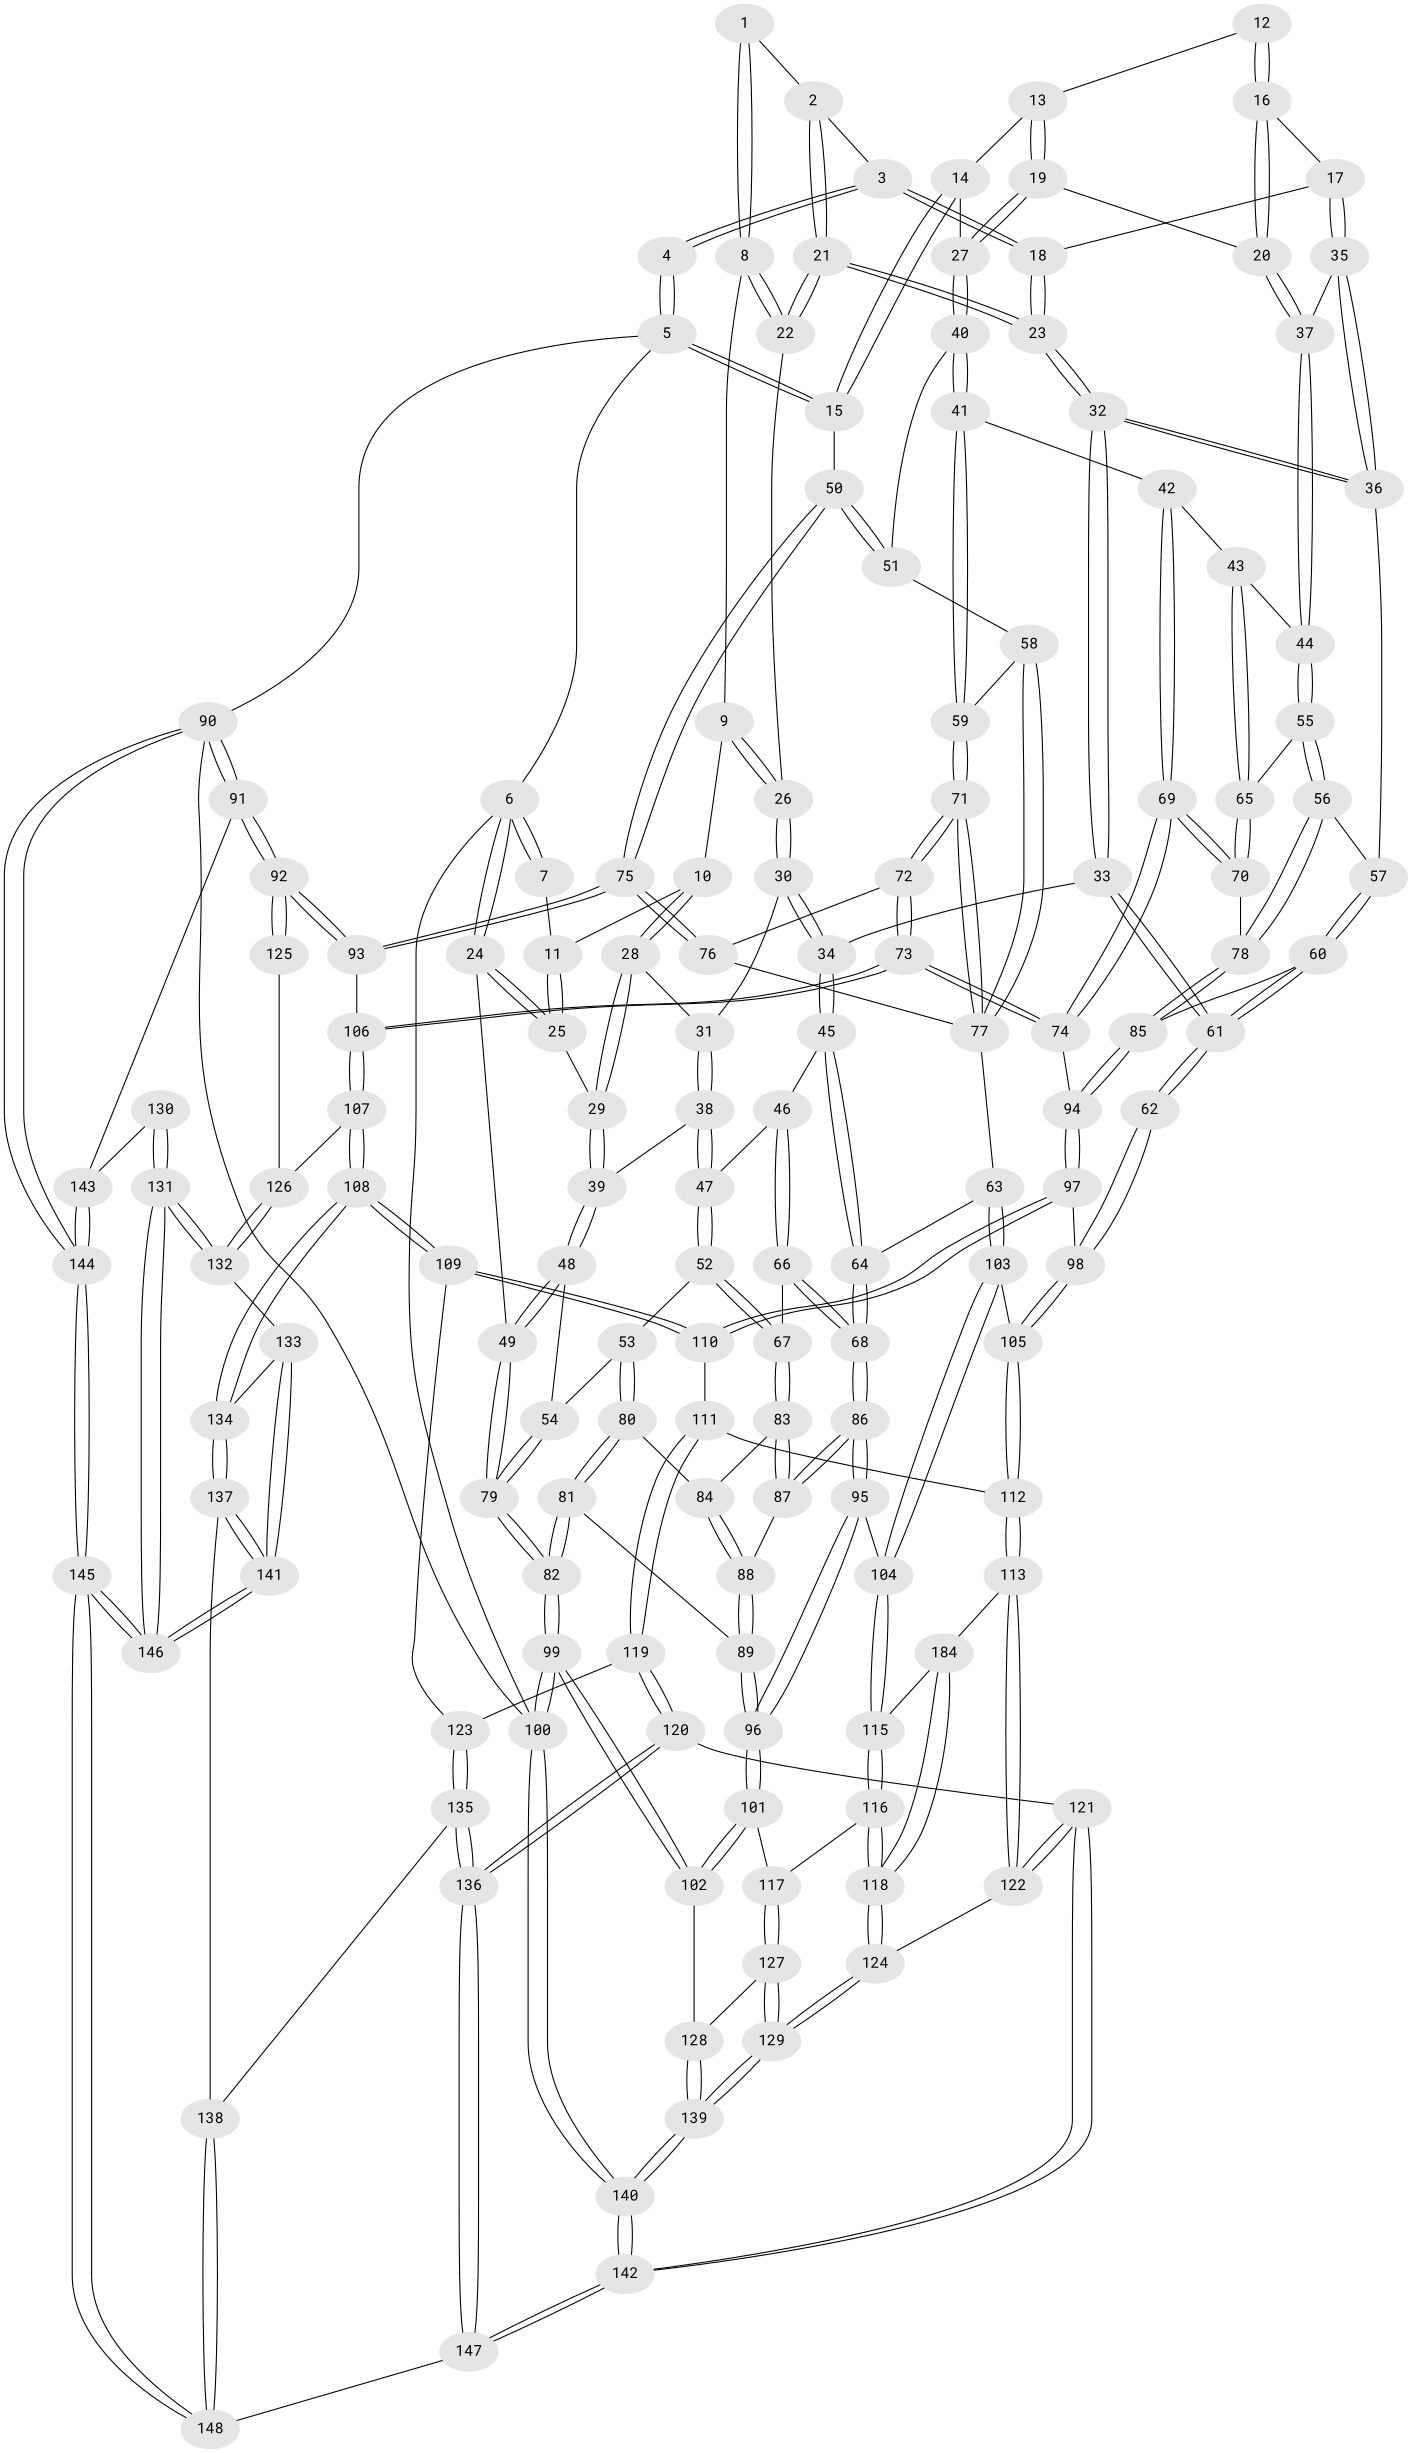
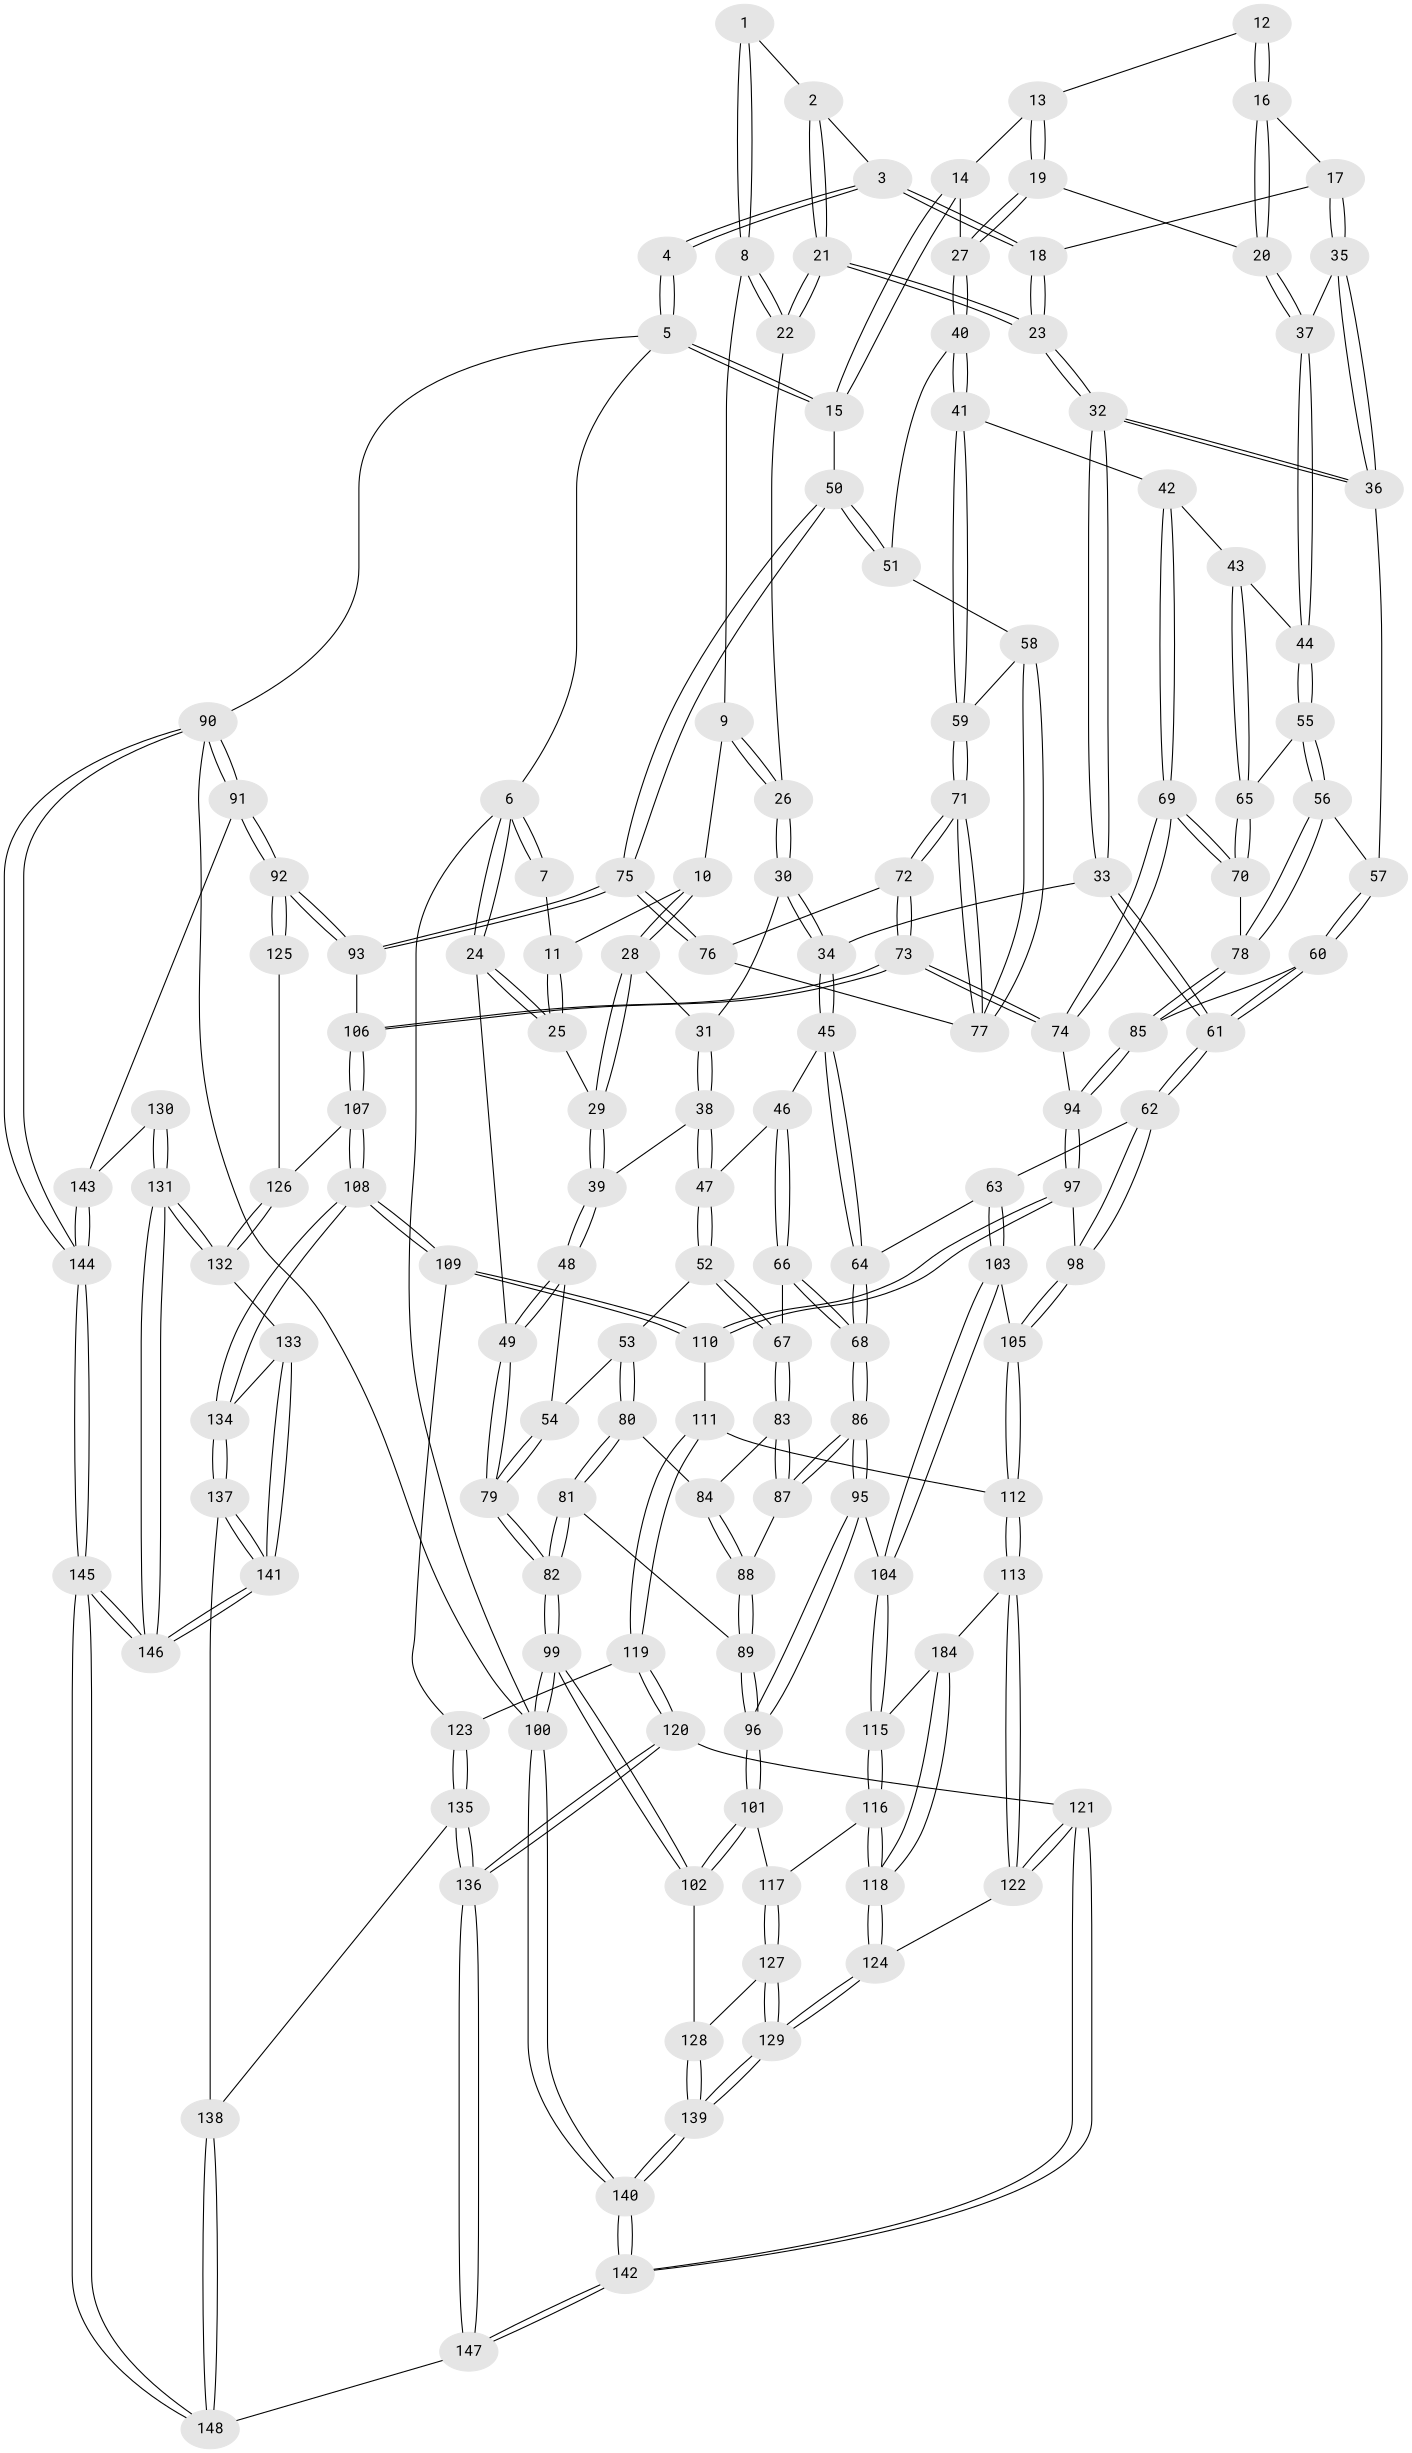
edge "77" -- "63": now "62" -- "63"
